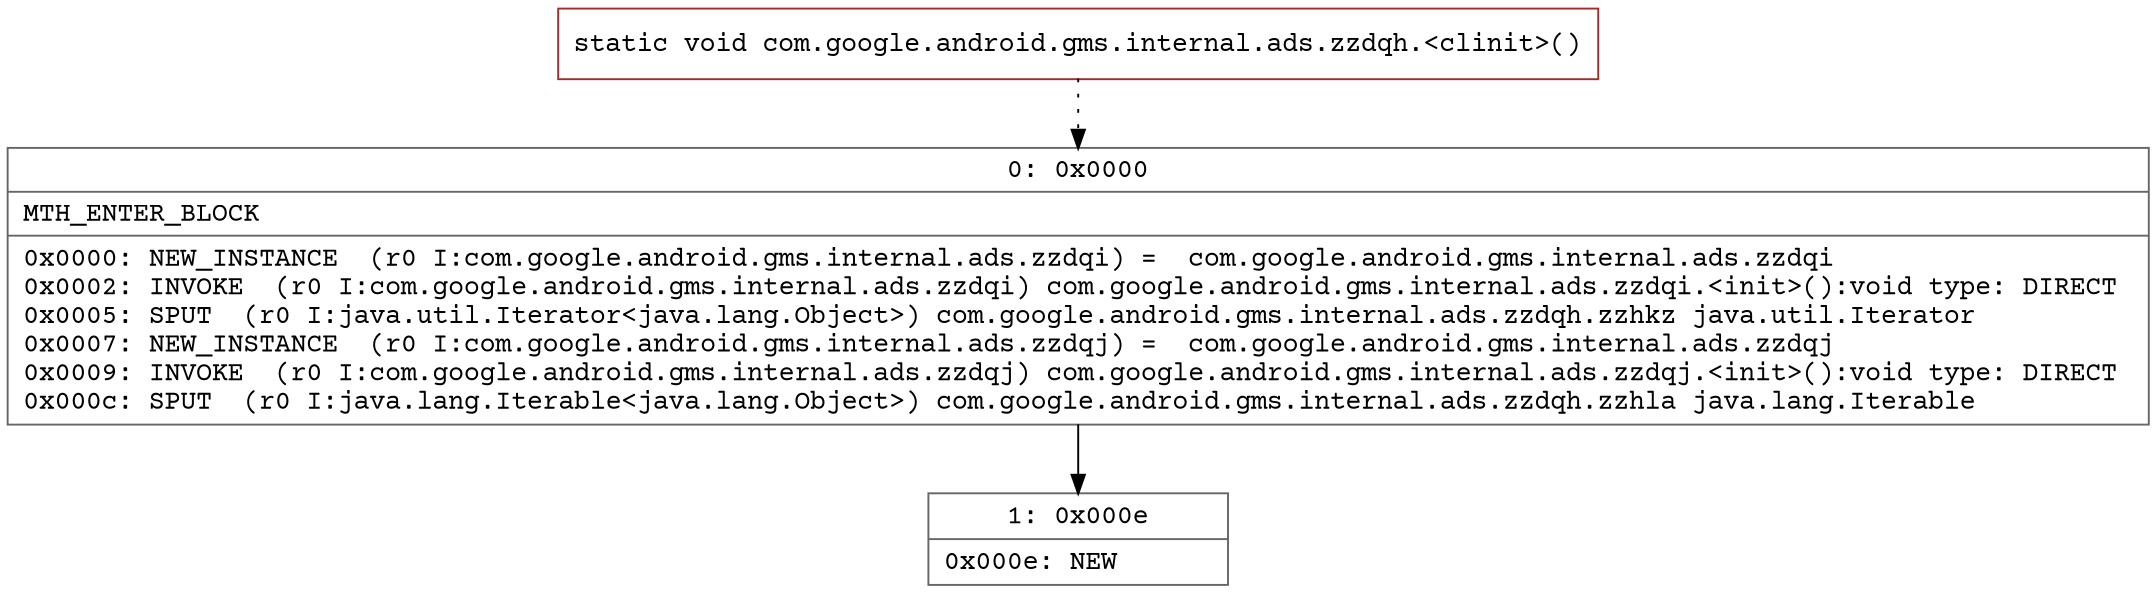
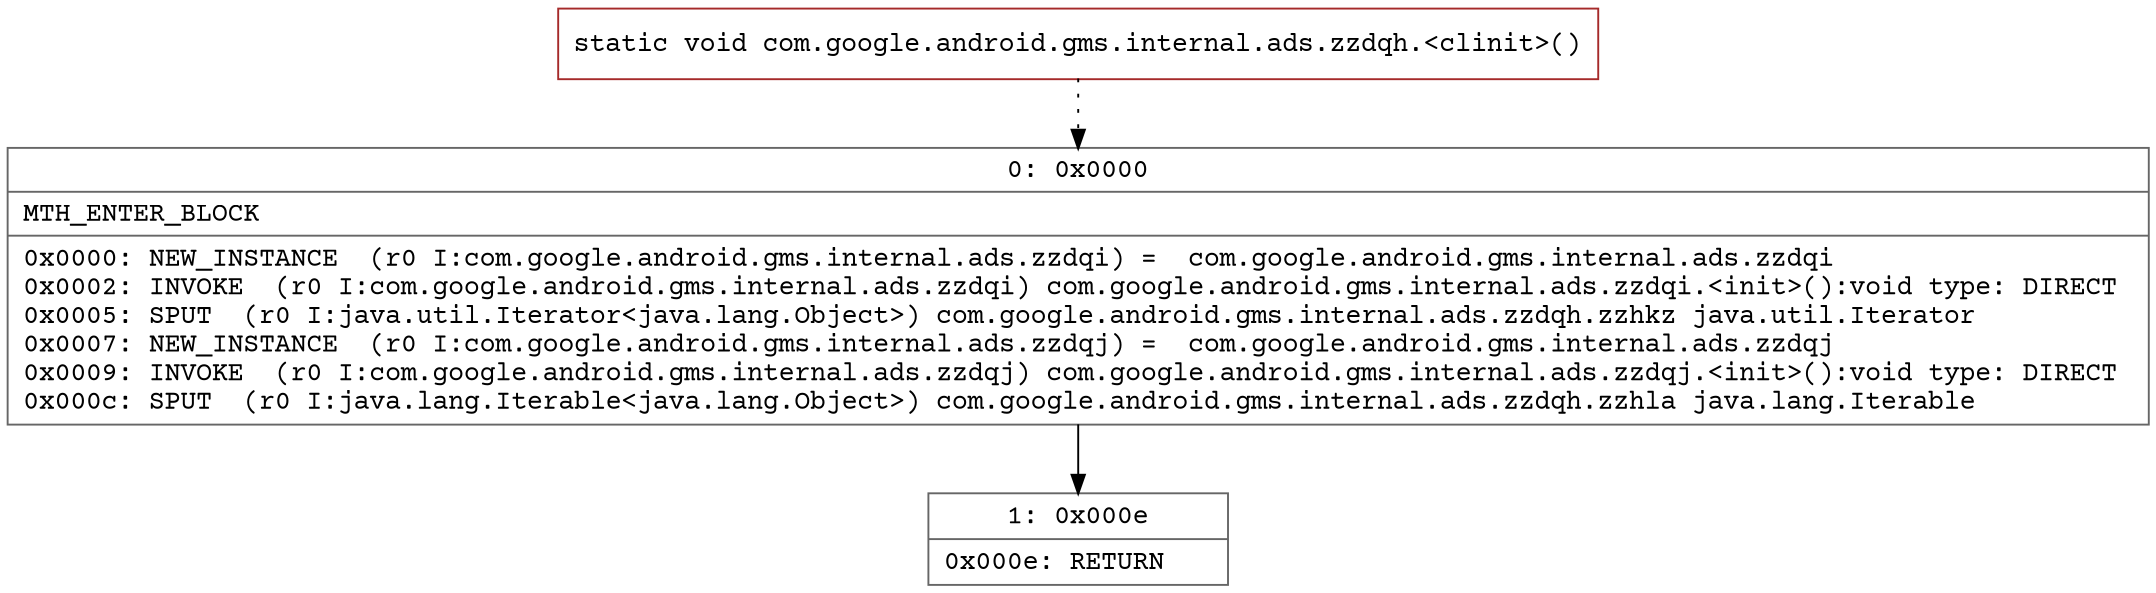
node "1: 0x000e": text "0x000e: NEW" -> "0x000e: RETURN"
